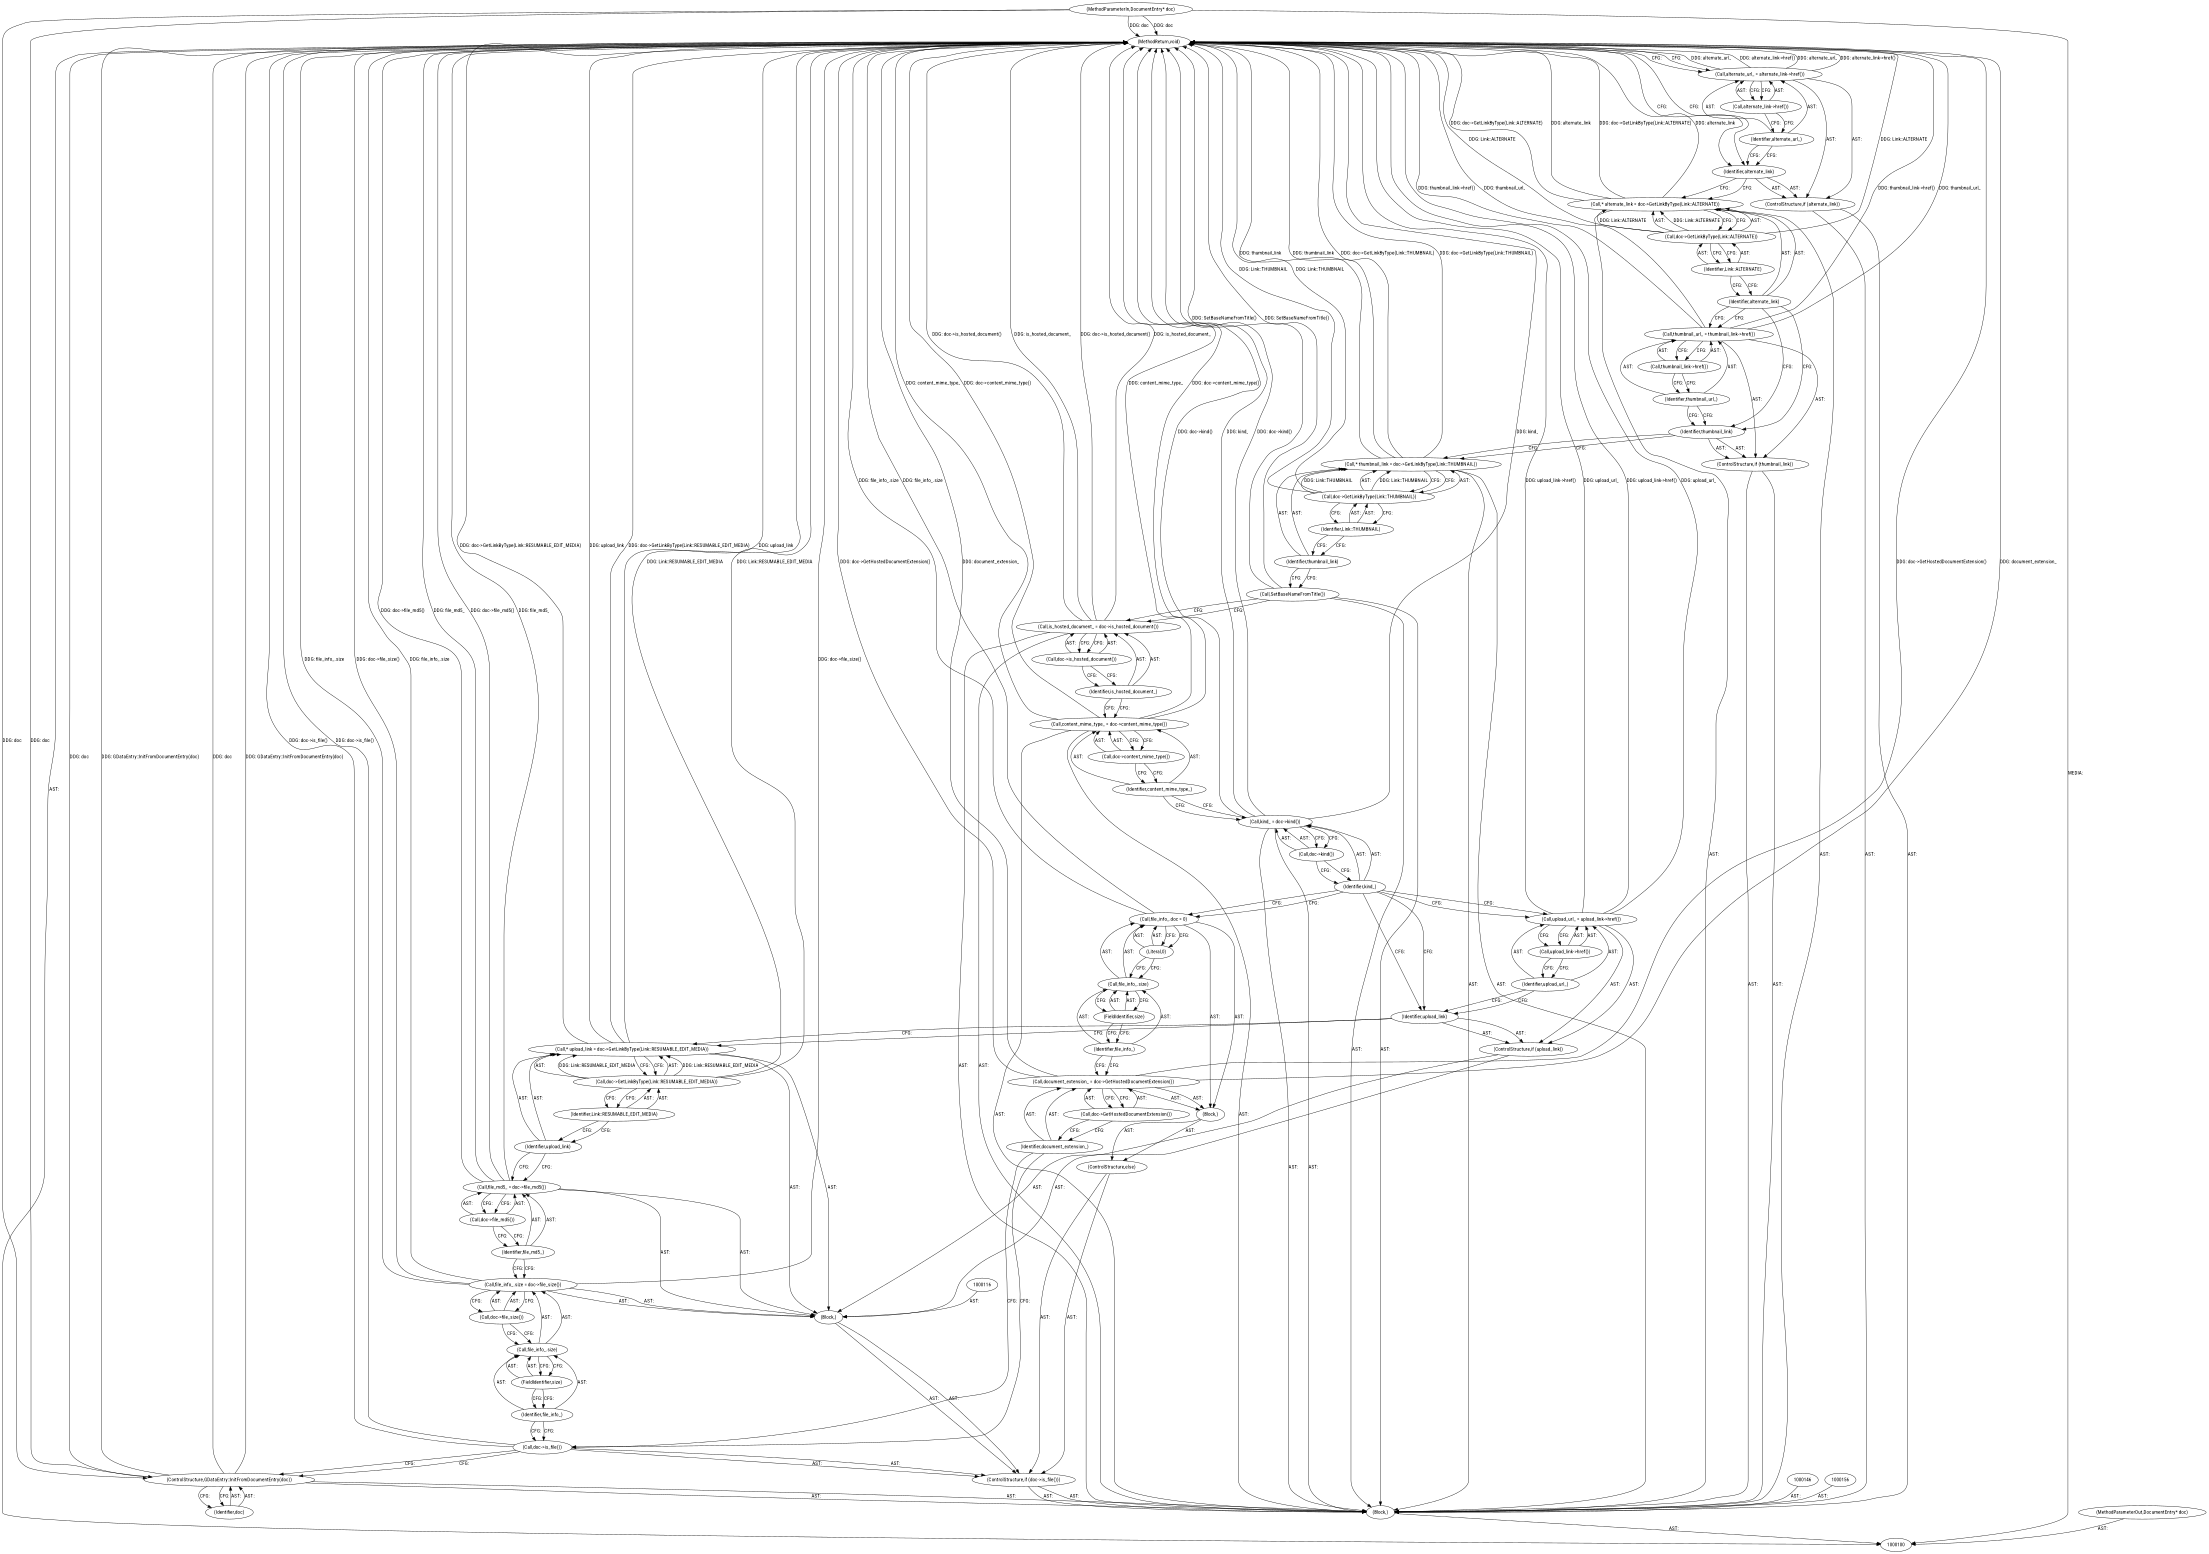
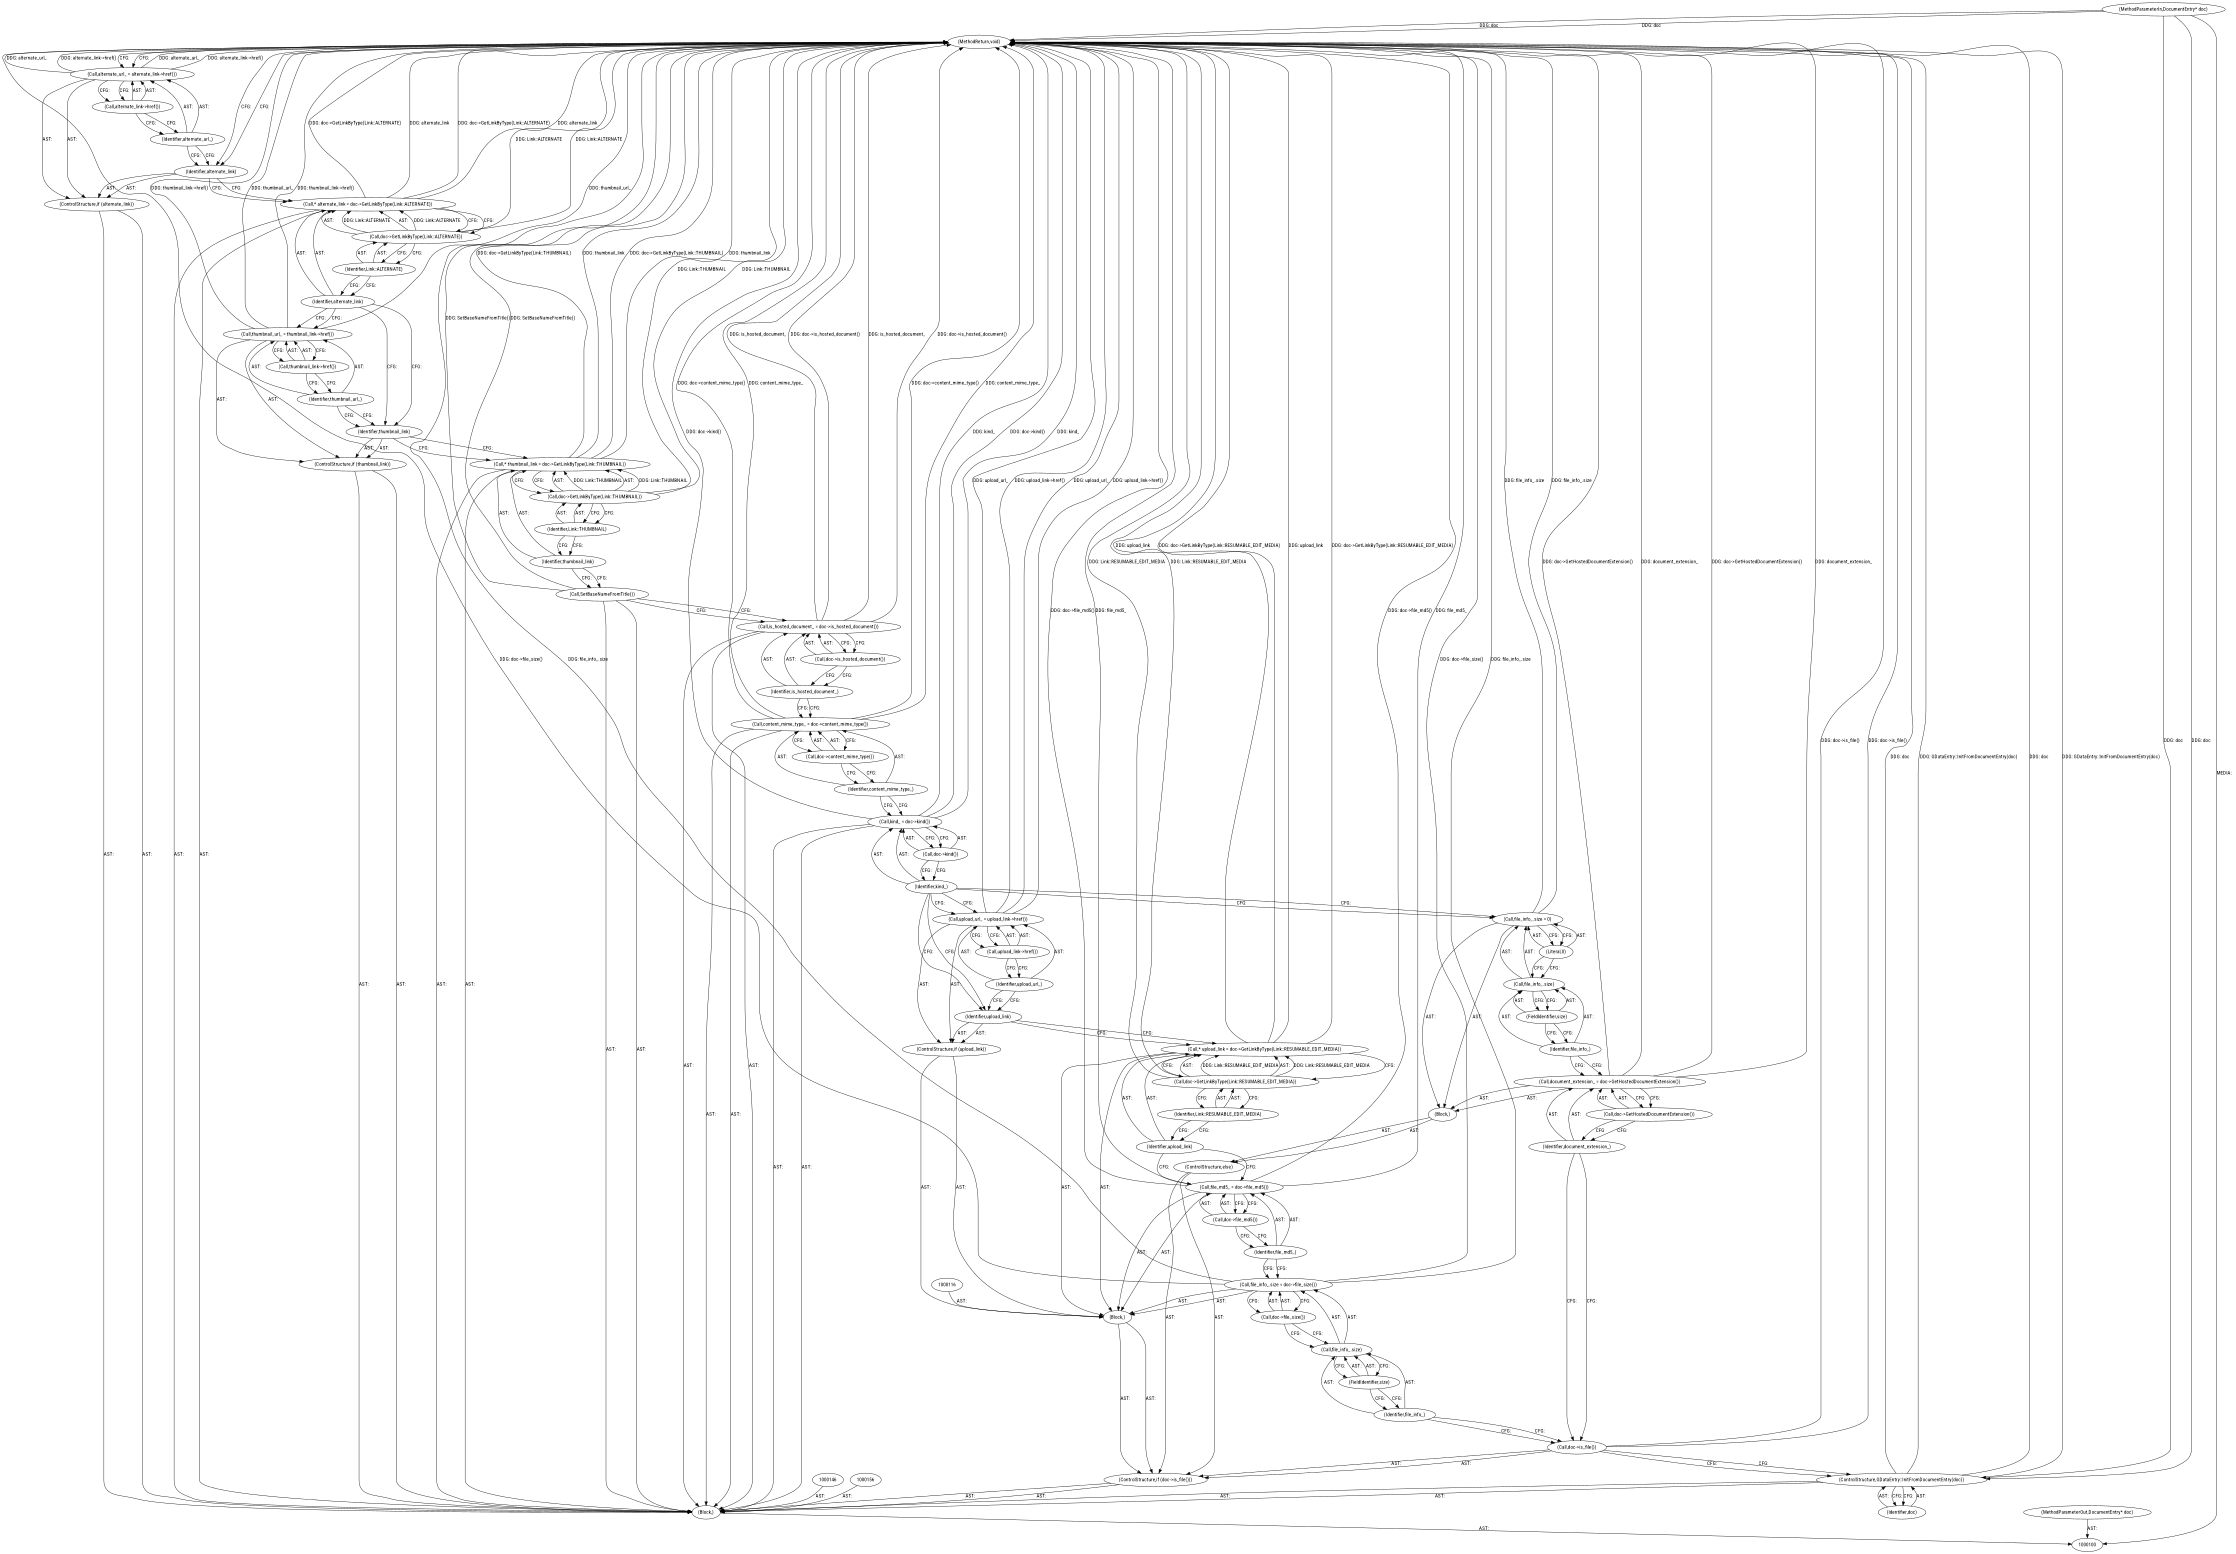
node "(Call,file_info_.doc = 0)": label "(Call,file_info_.doc = 0)" -> "(Call,file_info_.size = 0)"
edge "(MethodReturn,void)" -> "1000100": removed, label "AST:"
